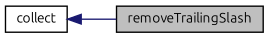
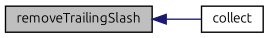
edge "removeTrailingSlash" -> "collect": reversed
